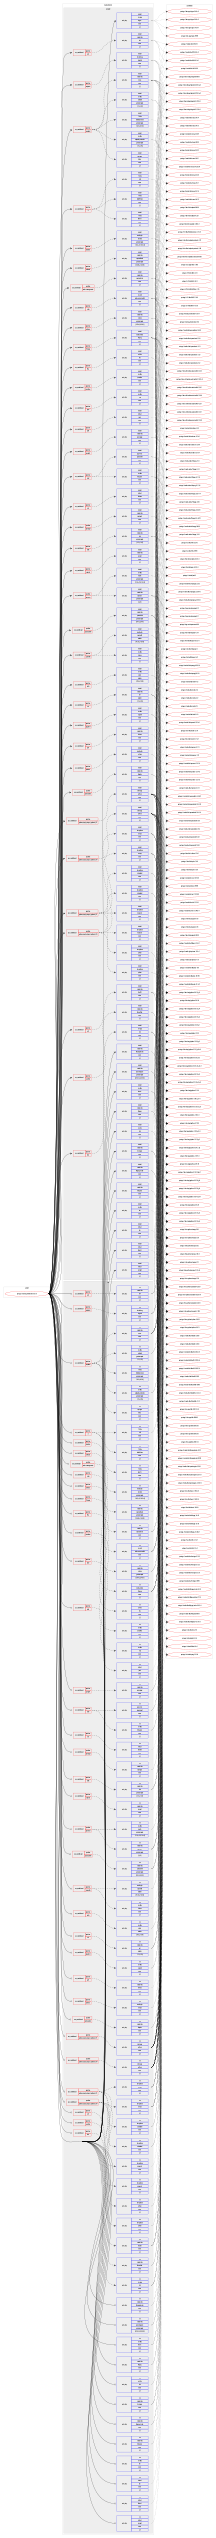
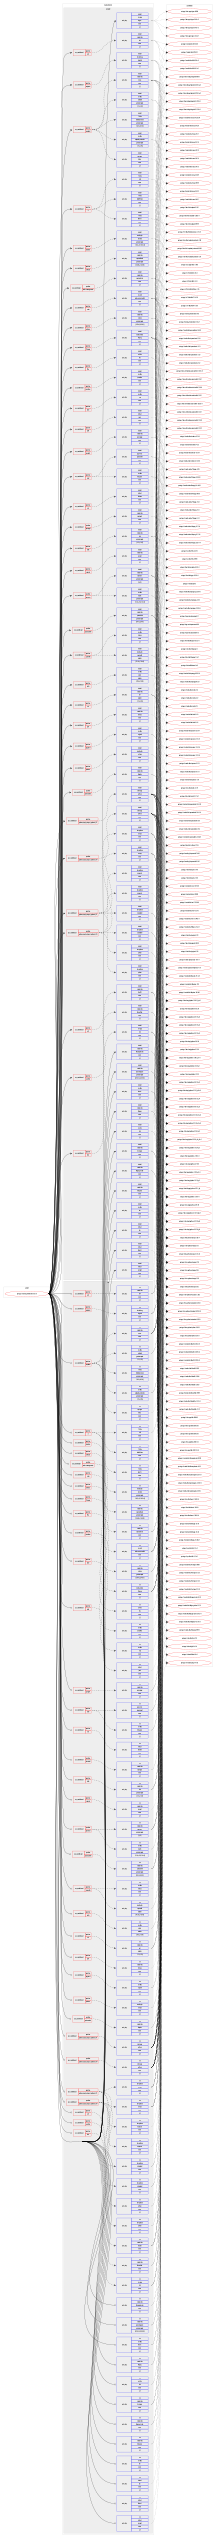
node "portage://dev-util/nvidia-cuda-toolkit-12.5.0-r1": added
node "portage://media-gfx/potrace-1.16": label "portage://media-gfx/potrace-1.16" -> "portage://media-spacenavd/potrace-1.16"
